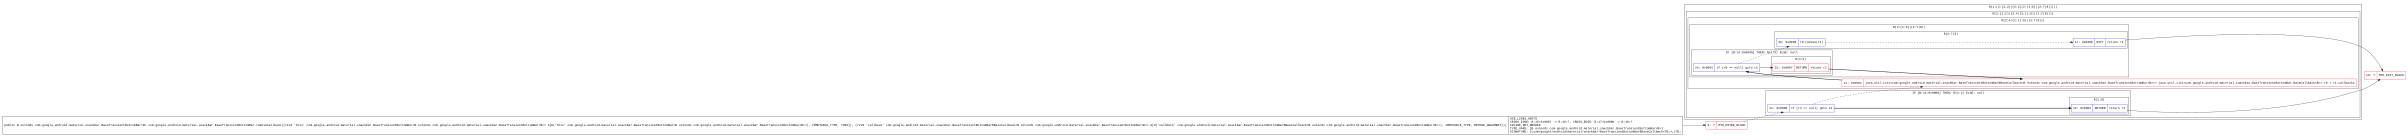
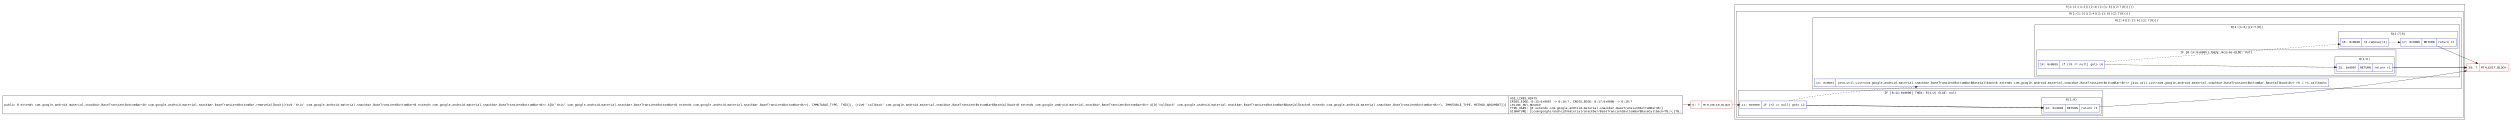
node "17: 0x000b": text "EXIT" -> "RETURN"
node "15: 0x0007": color red -> blue
edge "15: 0x0007" -> "13: 0x0003": now "15: 0x0007" -> "10: ?"
edge "13: 0x0003" -> "14: 0x0005": removed
node "13: 0x0003": color red -> blue
